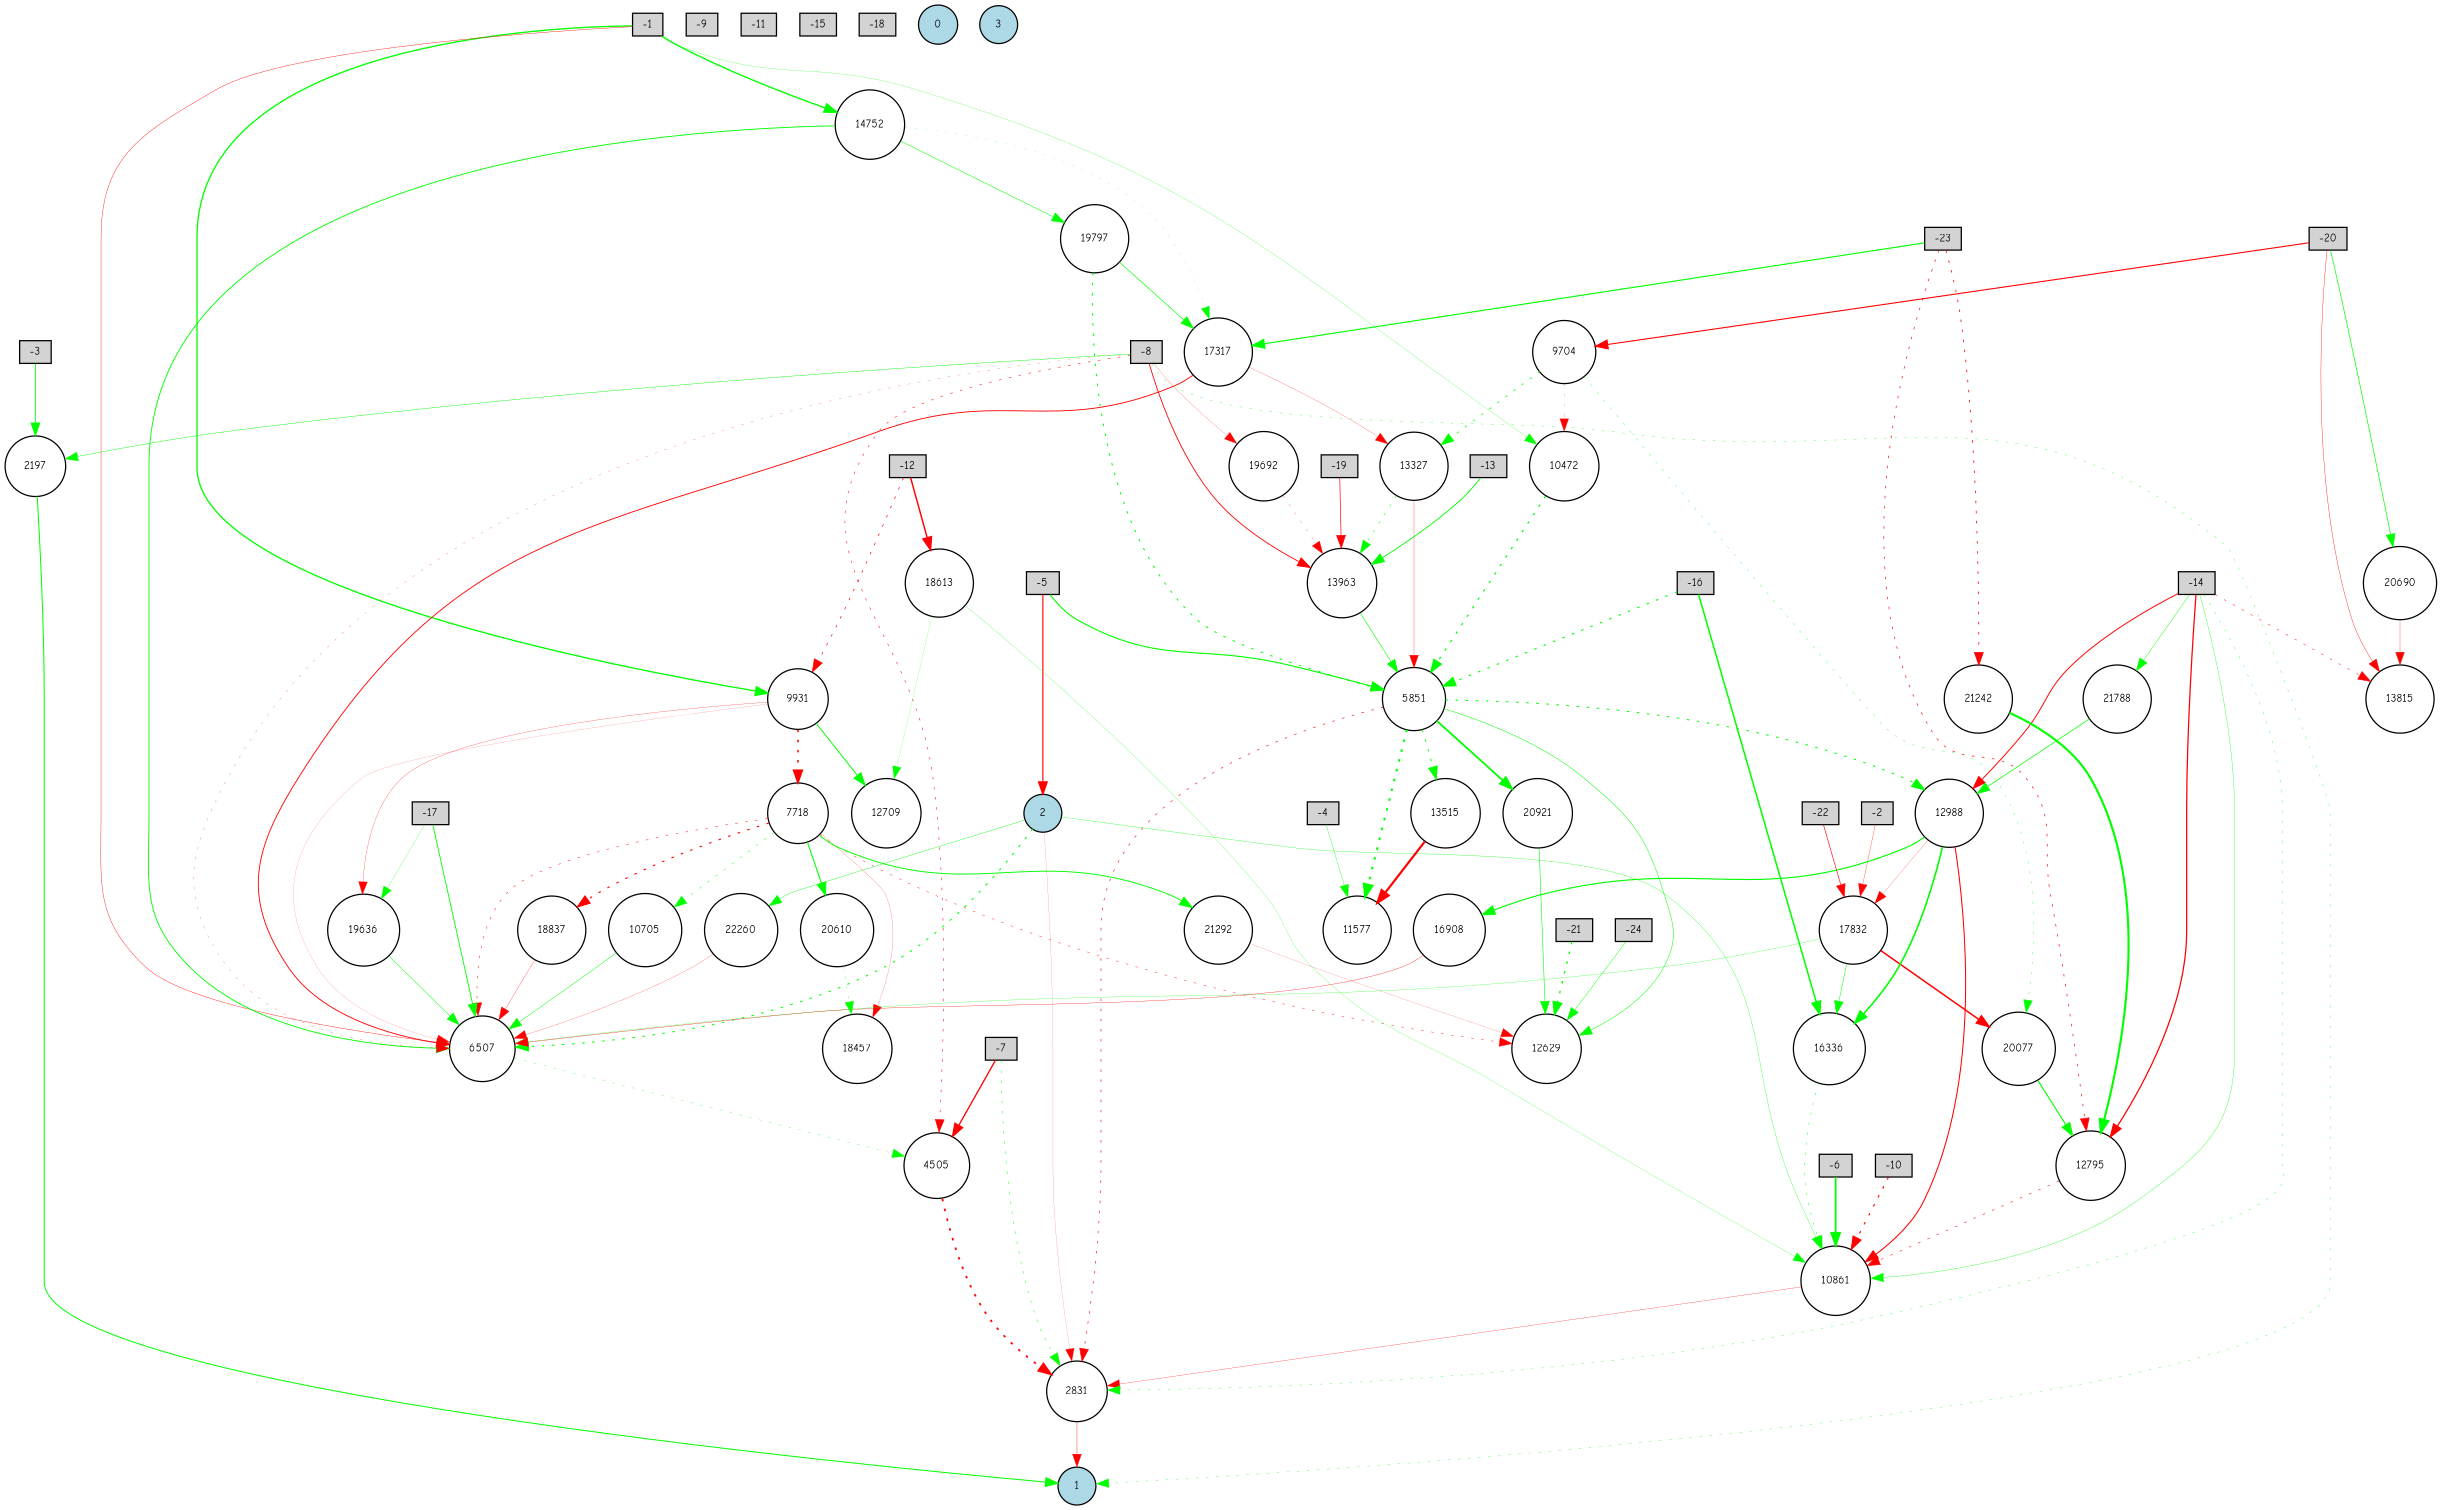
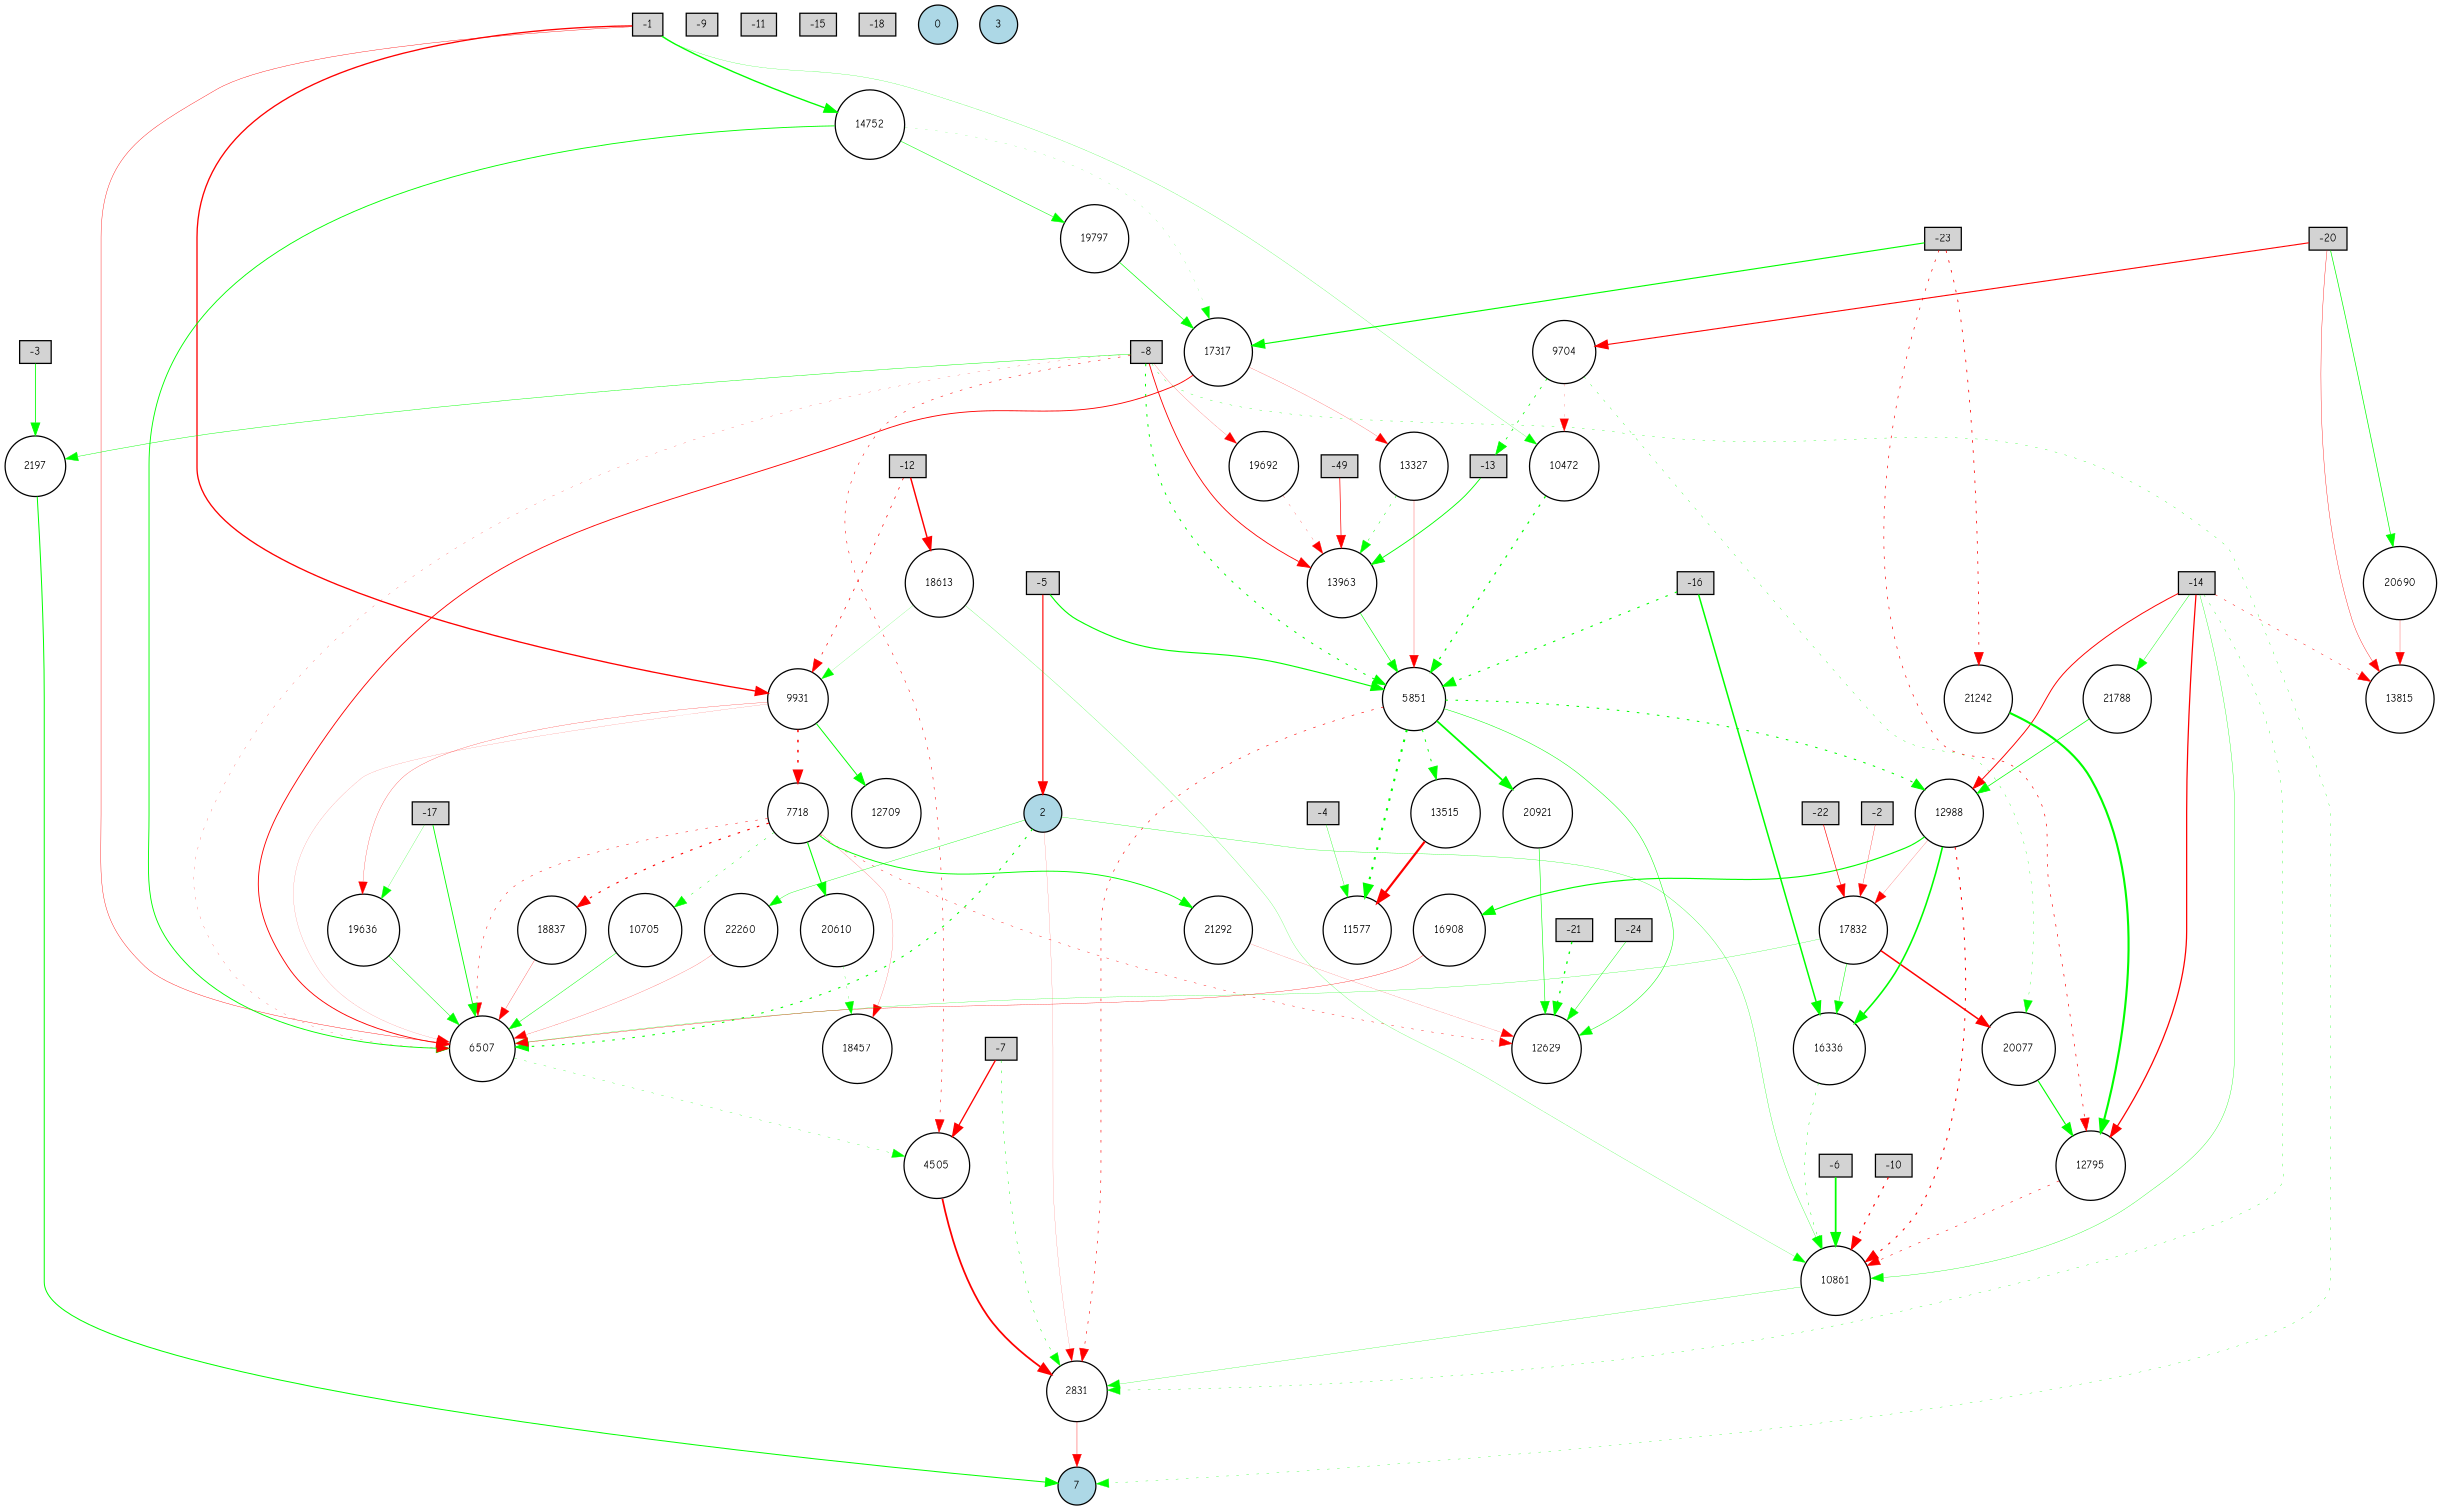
edge "-1" -> "9931": color green -> red
edge "9704" -> "13327": now "9704" -> "-13"
node "-19": label "-19" -> "-49"
edge "19797" -> "5851": now "-8" -> "5851"
edge "18613" -> "12709": now "18613" -> "9931"
edge "12988" -> "10861": style solid -> dotted
edge "4505" -> "2831": style dotted -> solid
edge "10861" -> "2831": color red -> green
node "1": label "1" -> "7"
